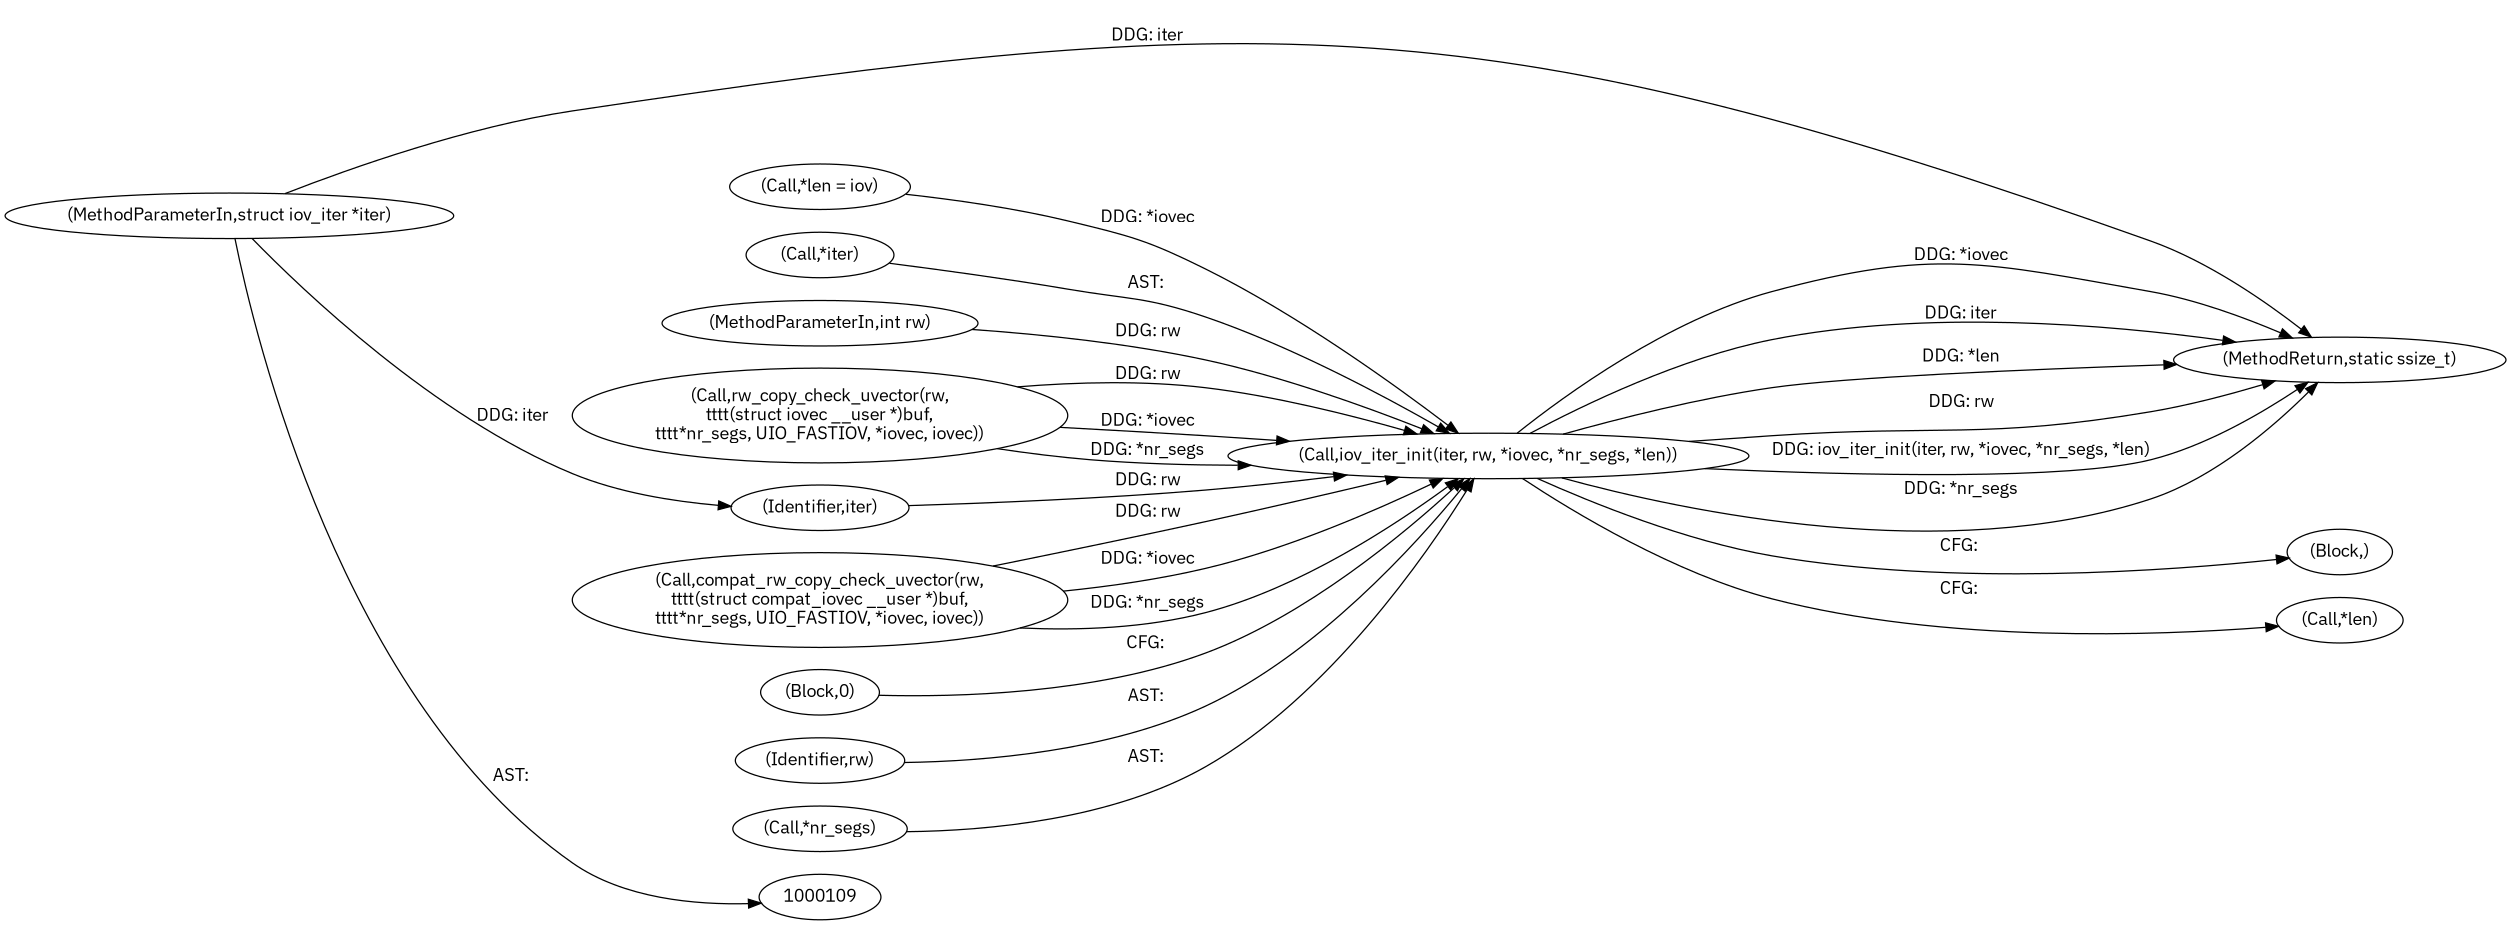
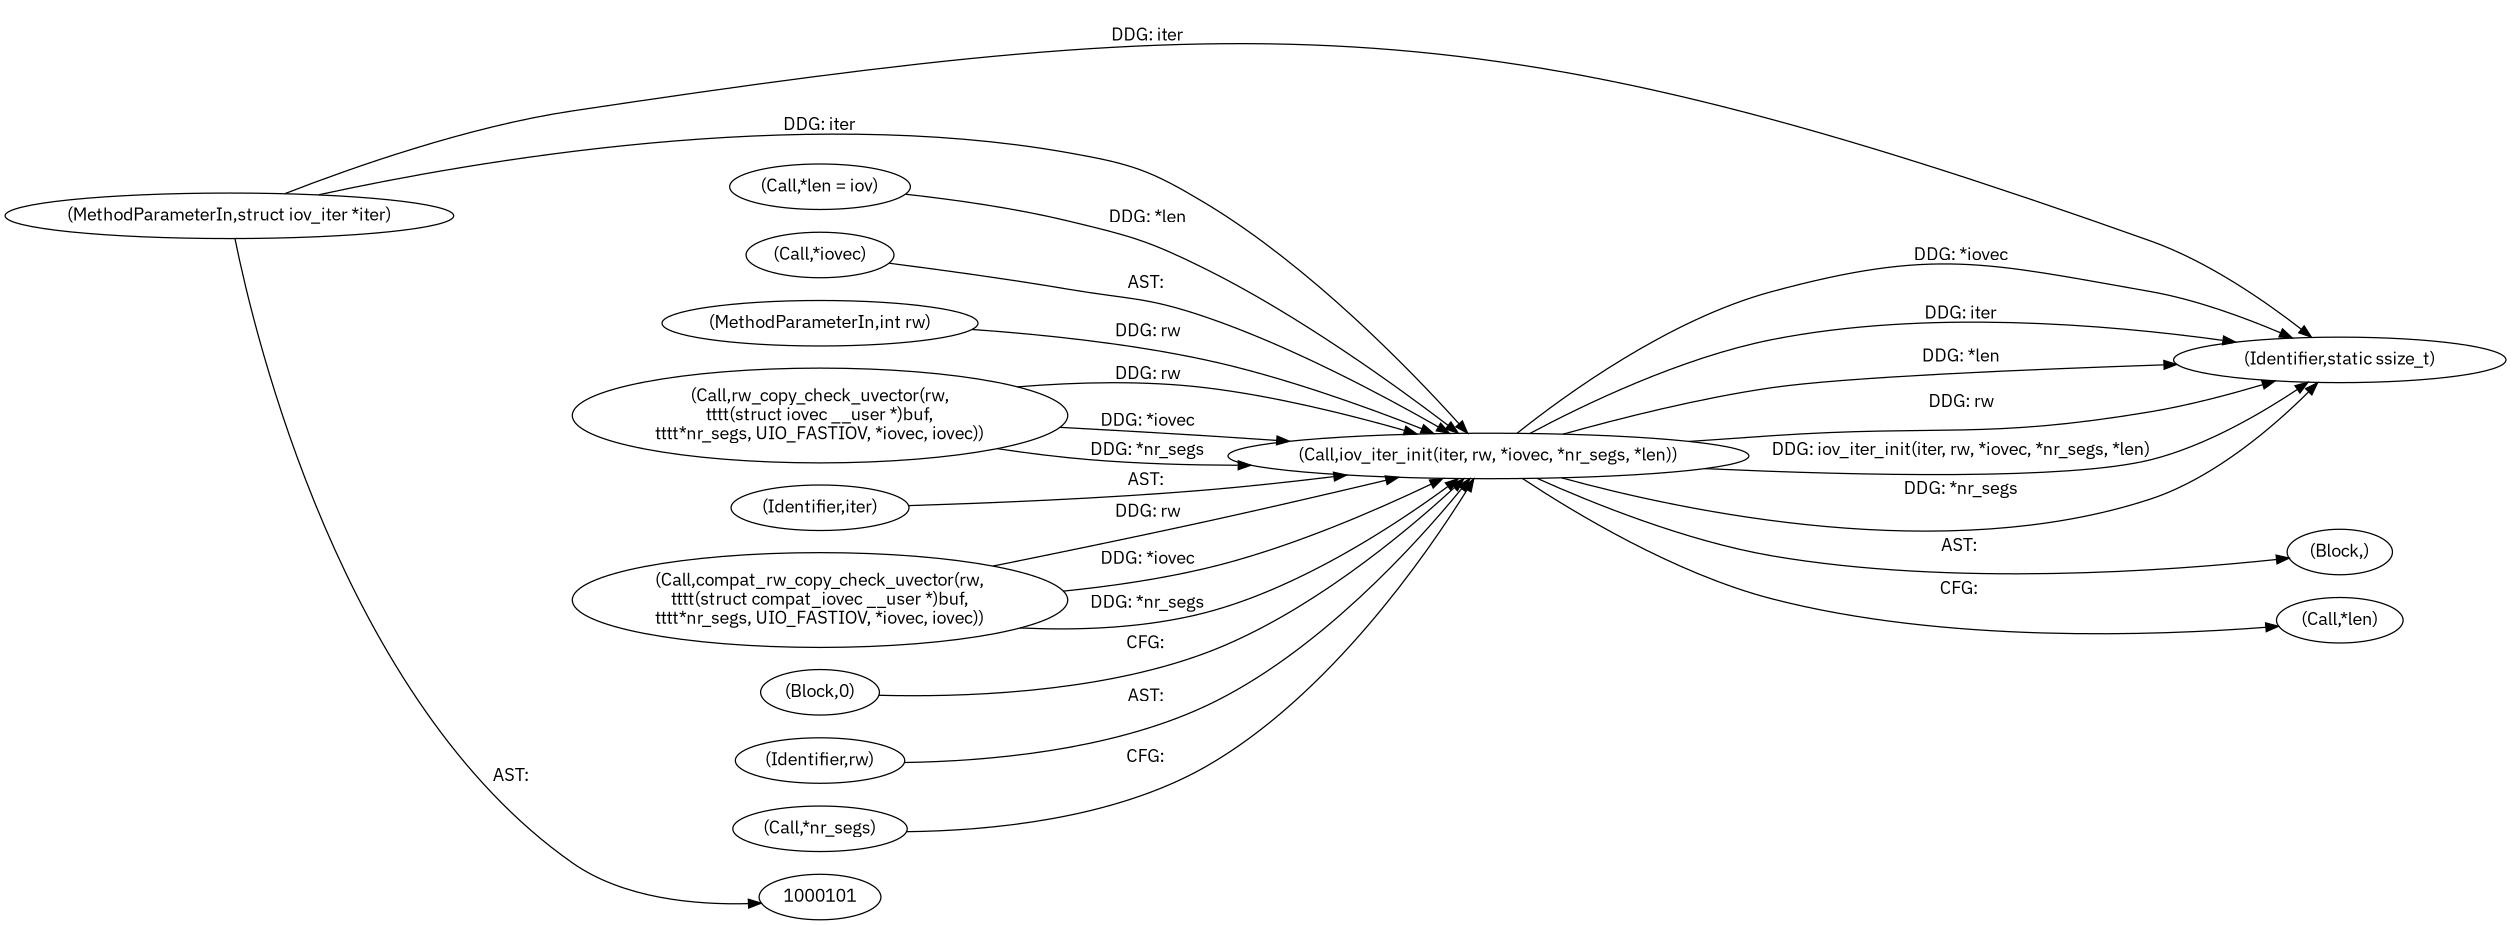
edge "(Call,*len = iov)" -> "(Call,iov_iter_init(iter, rw, *iovec, *nr_segs, *len))": label "DDG: *iovec" -> "DDG: *len"
node "(Call,*iter)": label "(Call,*iter)" -> "(Call,*iovec)"
node "(MethodReturn,static ssize_t)": label "(MethodReturn,static ssize_t)" -> "(Identifier,static ssize_t)"
edge "(MethodParameterIn,struct iov_iter *iter)" -> "(Identifier,iter)": now "(MethodParameterIn,struct iov_iter *iter)" -> "(Call,iov_iter_init(iter, rw, *iovec, *nr_segs, *len))"
edge "(Identifier,iter)" -> "(Call,iov_iter_init(iter, rw, *iovec, *nr_segs, *len))": label "DDG: rw" -> "AST: "
edge "(Call,iov_iter_init(iter, rw, *iovec, *nr_segs, *len))" -> "(Block,)": label "CFG: " -> "AST: "
edge "(Call,*nr_segs)" -> "(Call,iov_iter_init(iter, rw, *iovec, *nr_segs, *len))": label "AST: " -> "CFG: "
node "1000109": label "1000109" -> "1000101"
